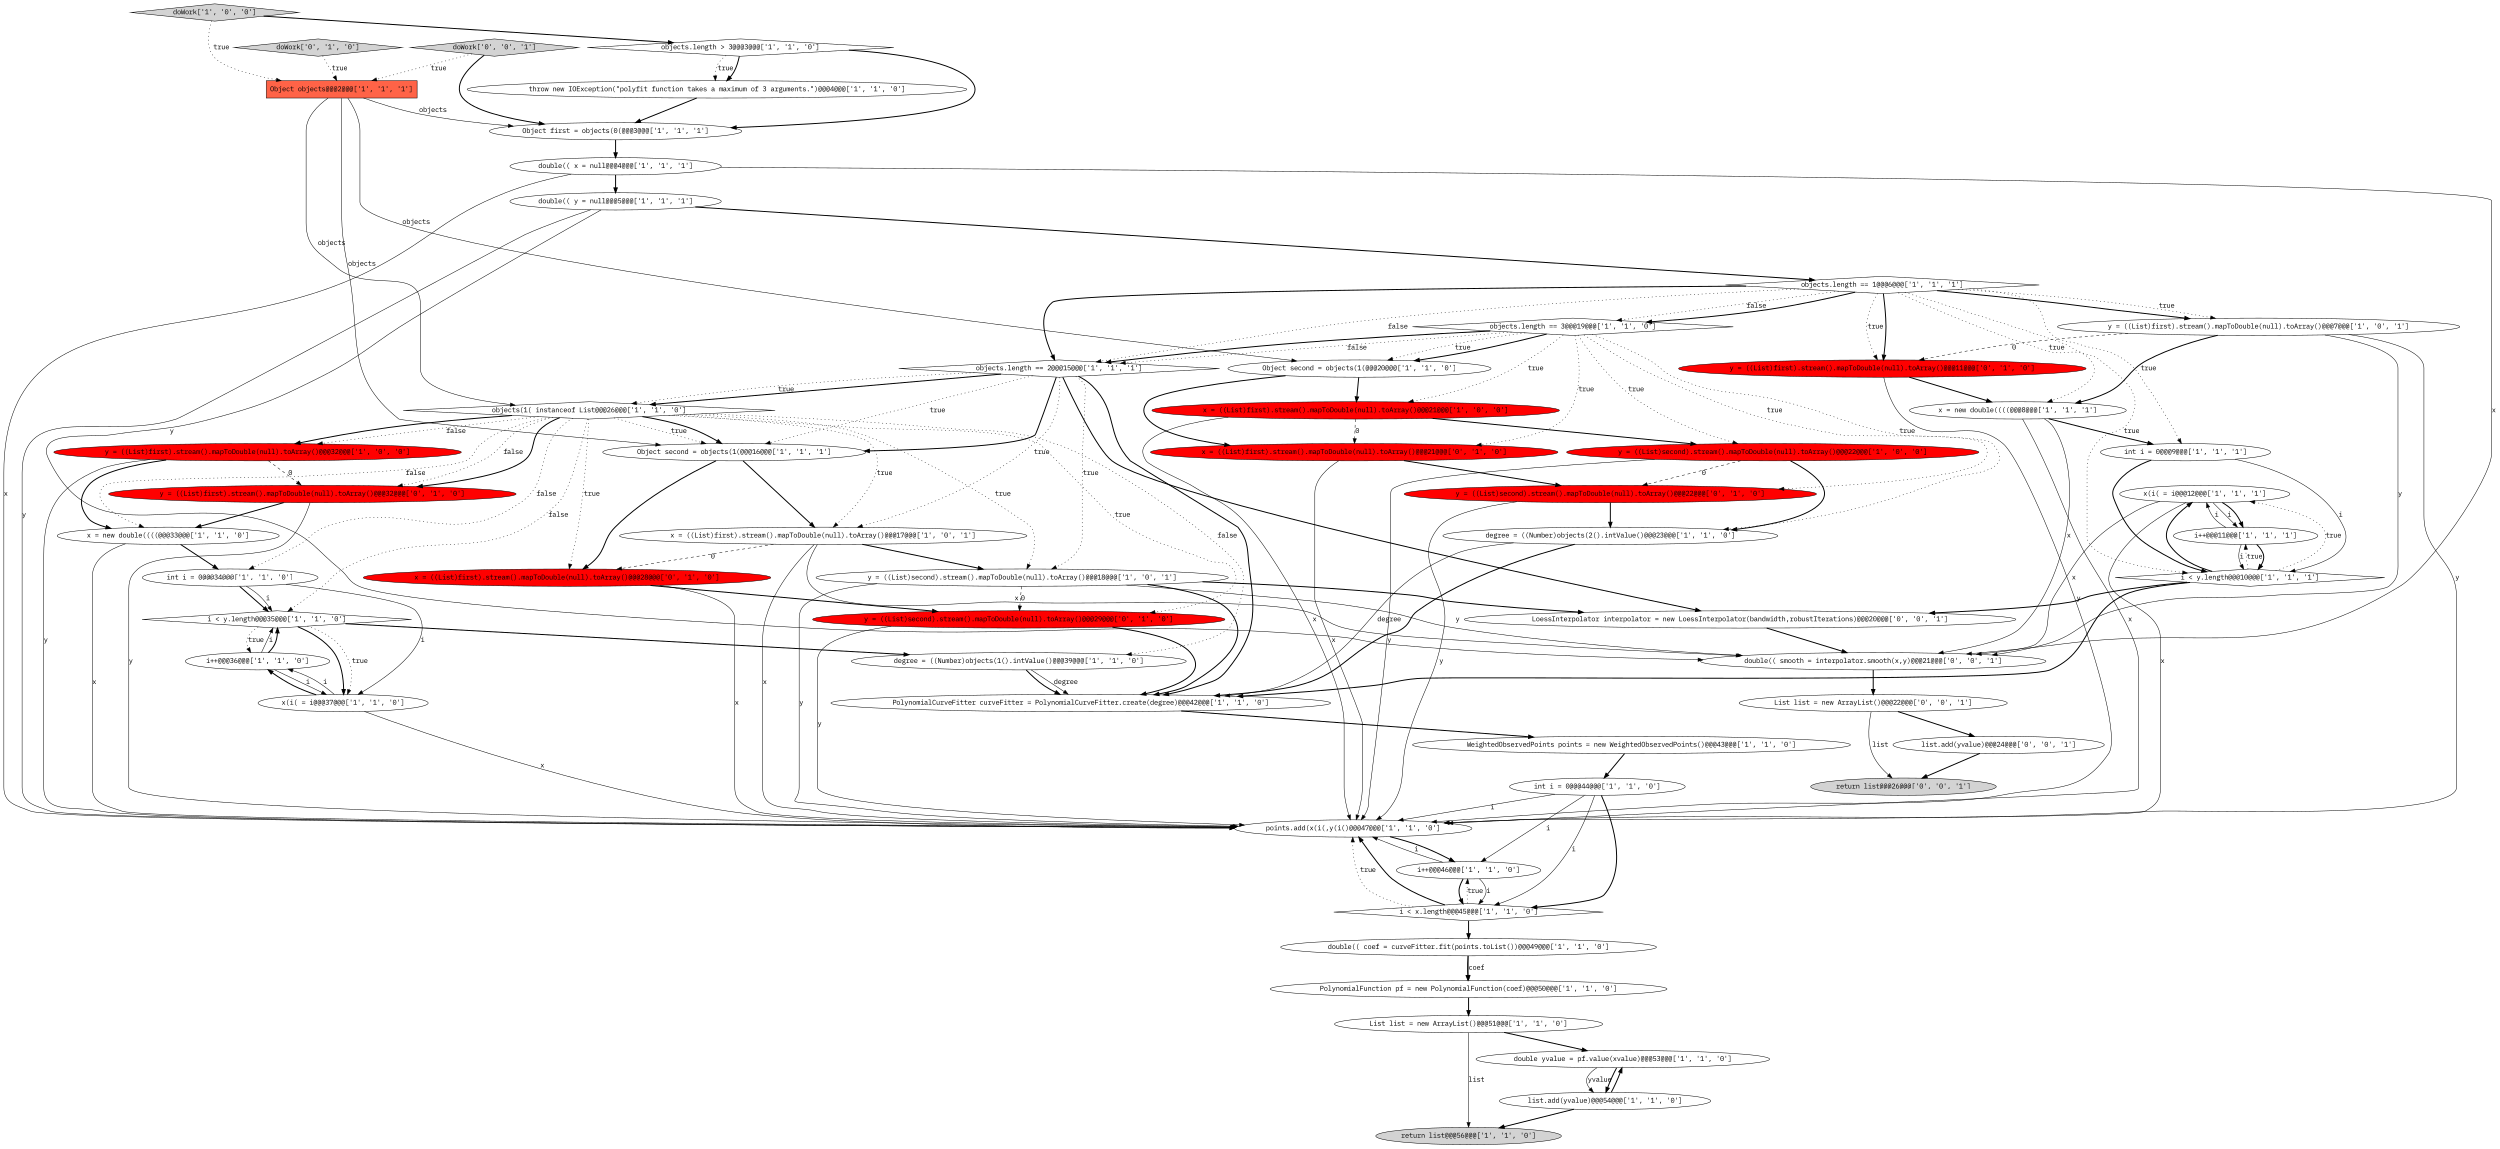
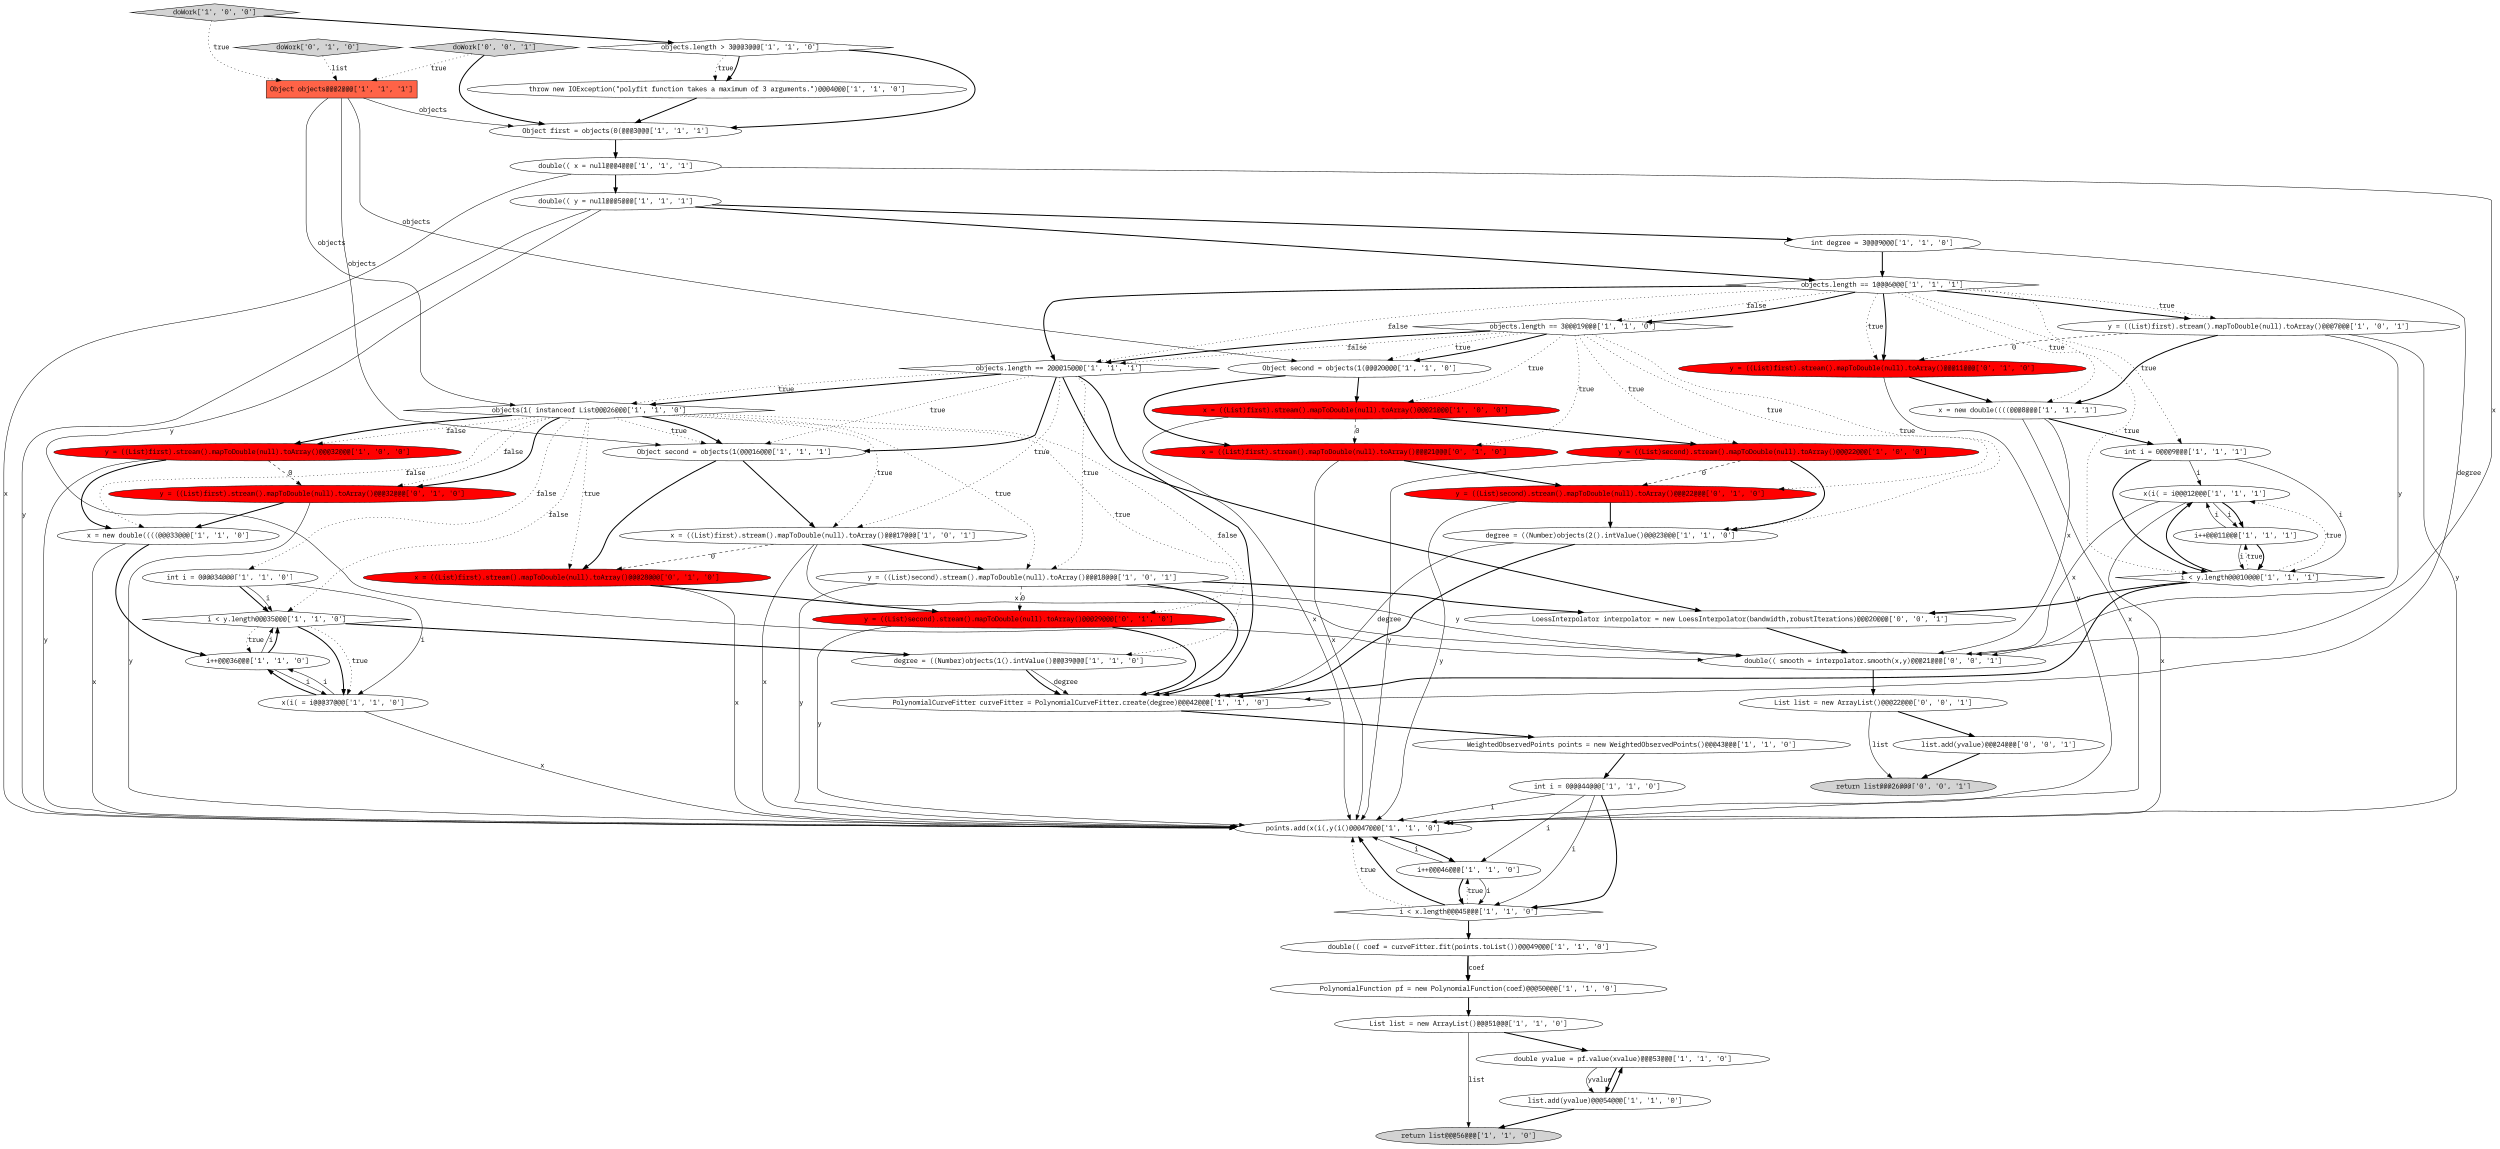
edge "doWork['0', '1', '0']" -> "Object objects@@@2@@@['1', '1', '1']": label "true" -> "list"
node "int degree = 3@@@9@@@['1', '1', '0']": added
edge "int i = 0@@@9@@@['1', '1', '1']" -> "x(i( = i@@@12@@@['1', '1', '1']": added, label "i"
edge "x = new double((((@@@33@@@['1', '1', '0']" -> "int i = 0@@@34@@@['1', '1', '0']": now "x = new double((((@@@33@@@['1', '1', '0']" -> "i++@@@36@@@['1', '1', '0']"
